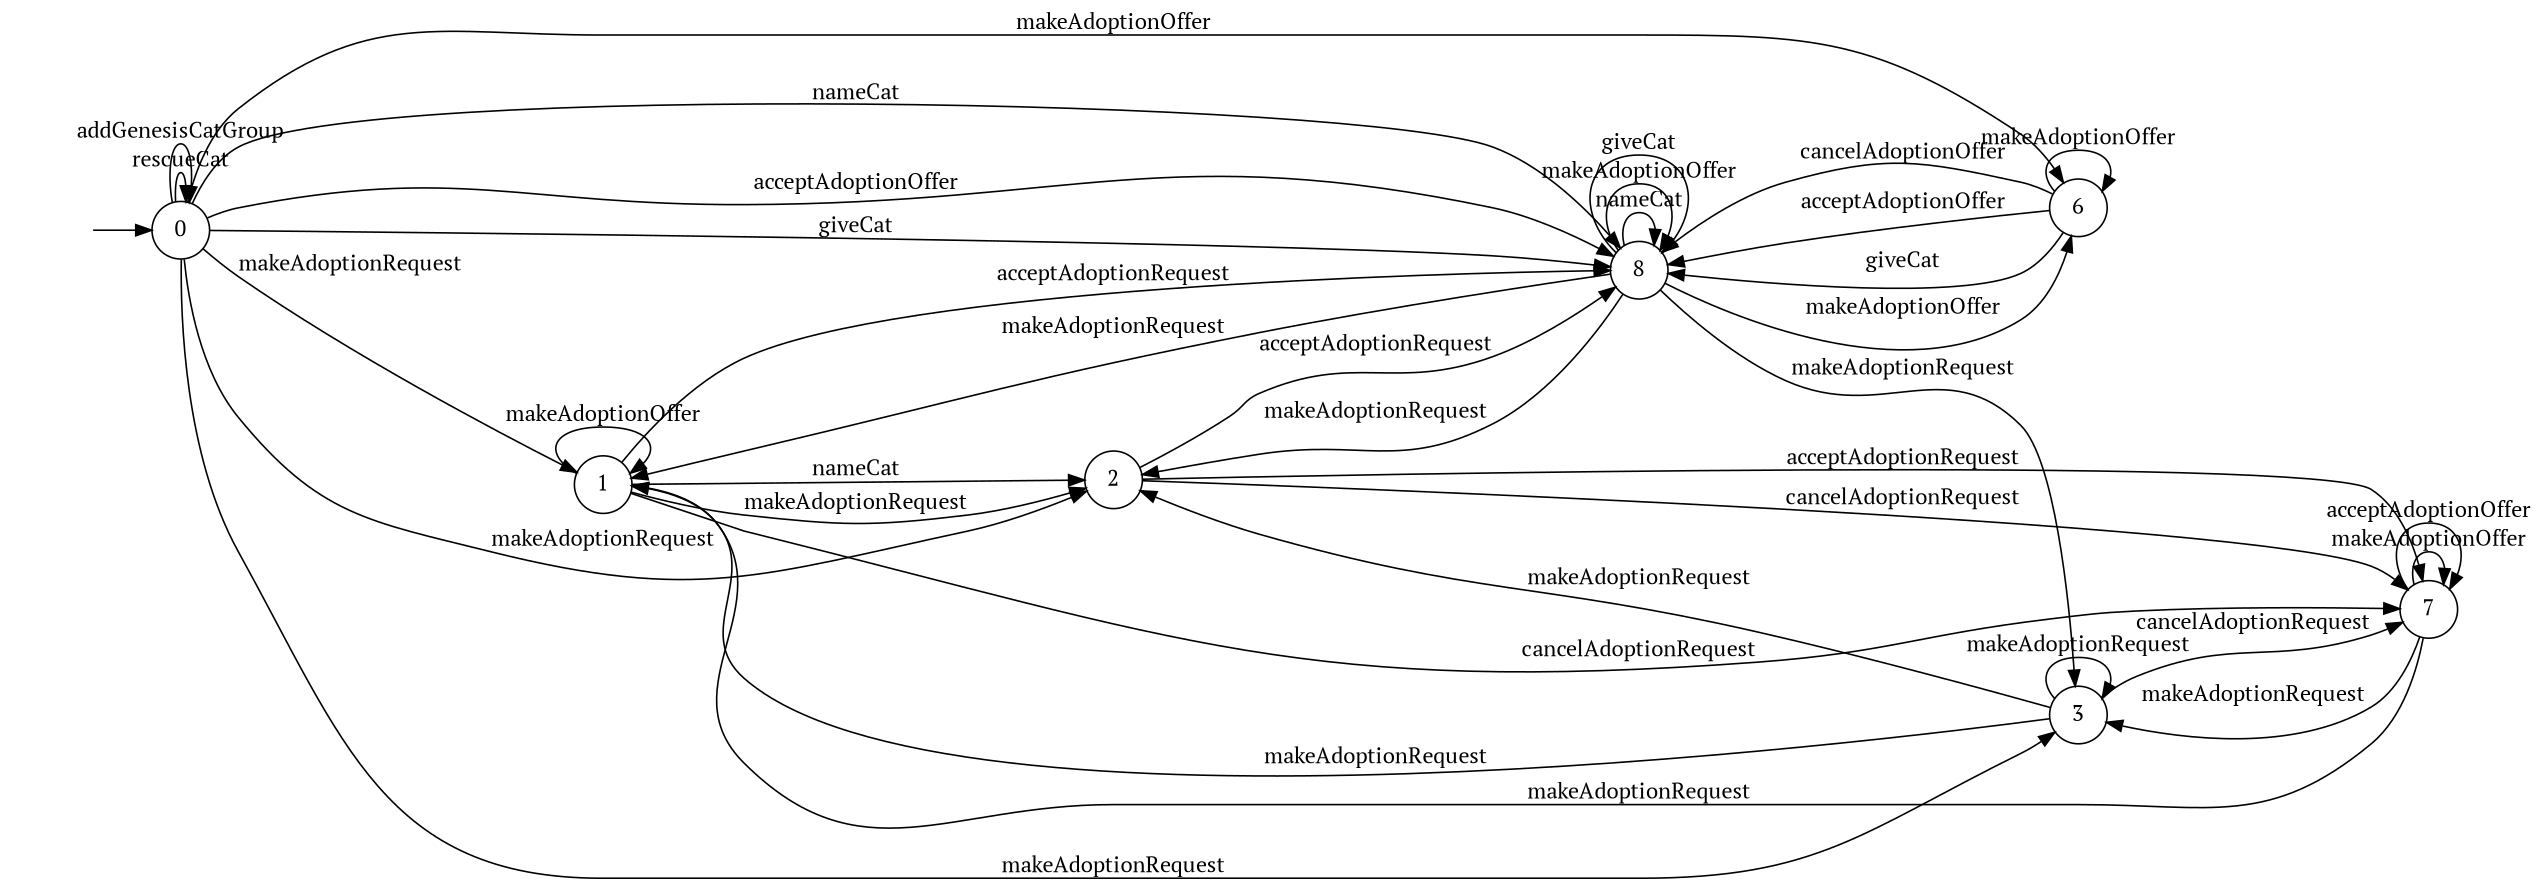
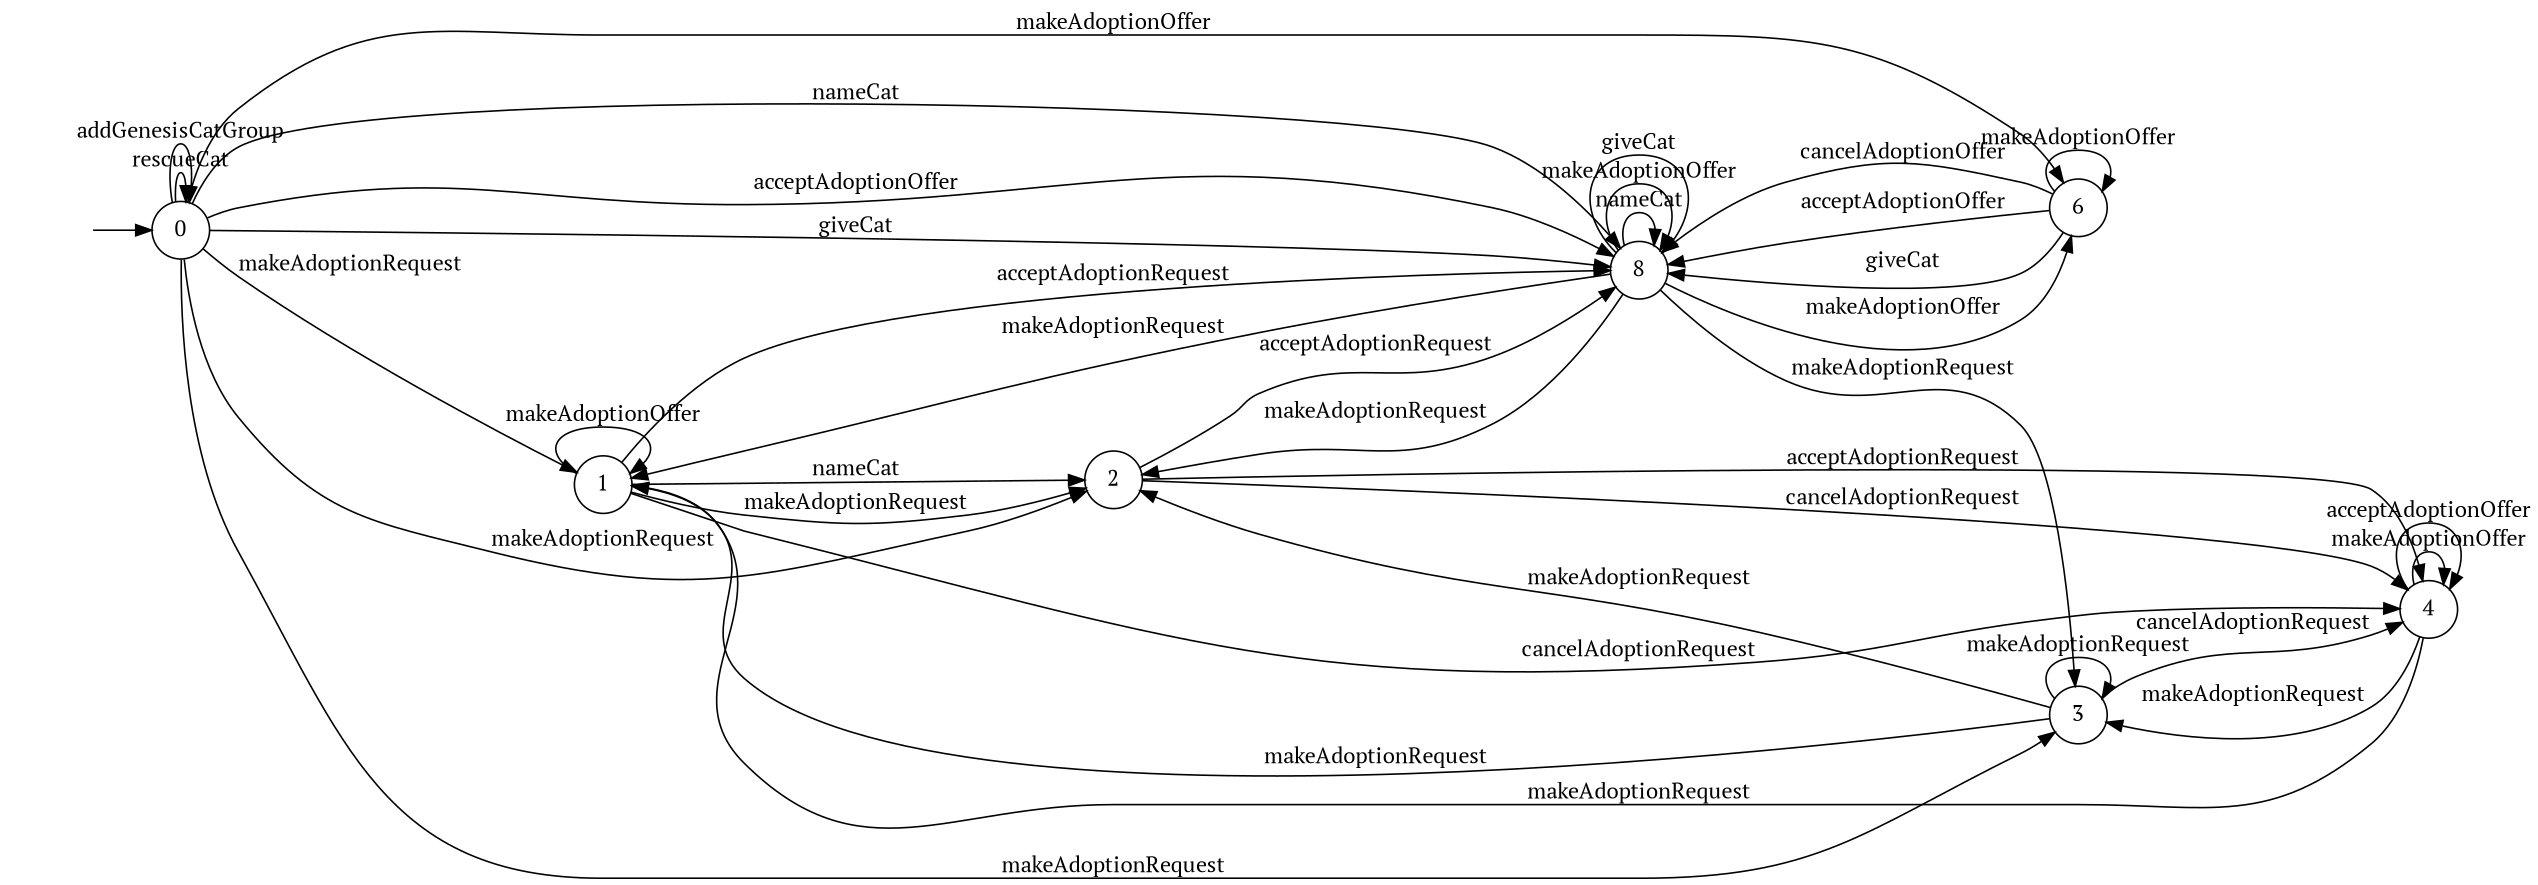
node "7": label "7" -> "4"
